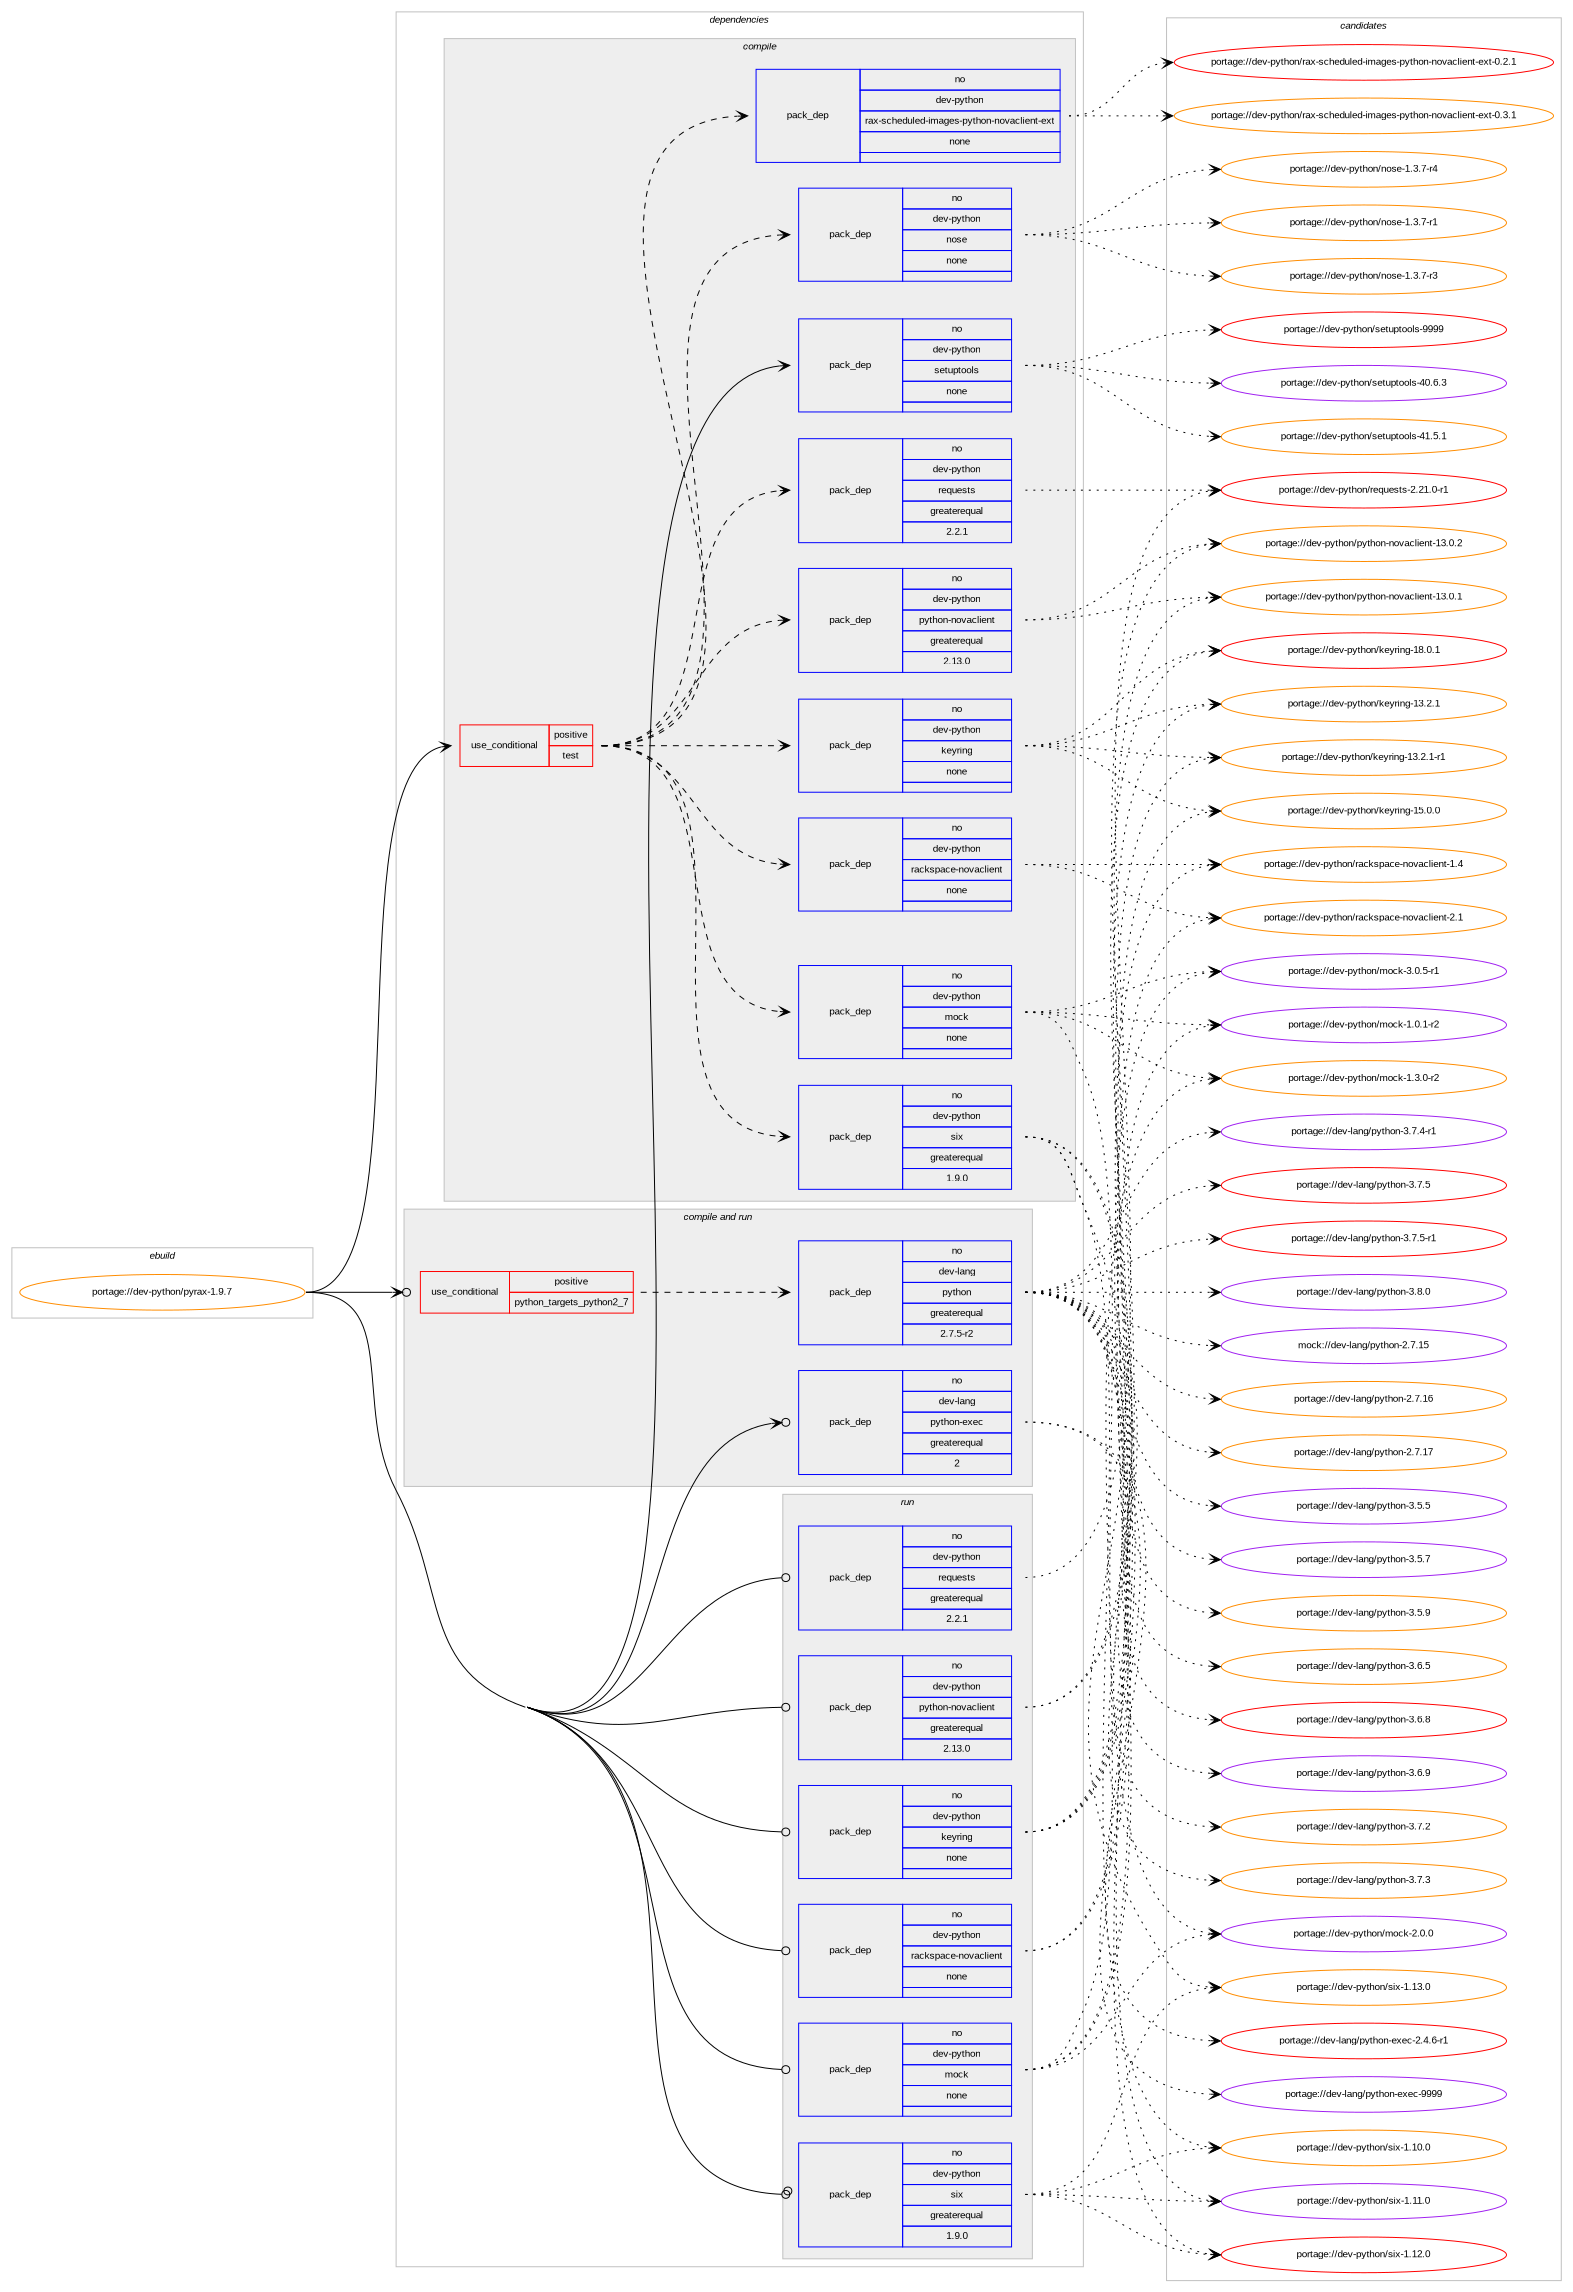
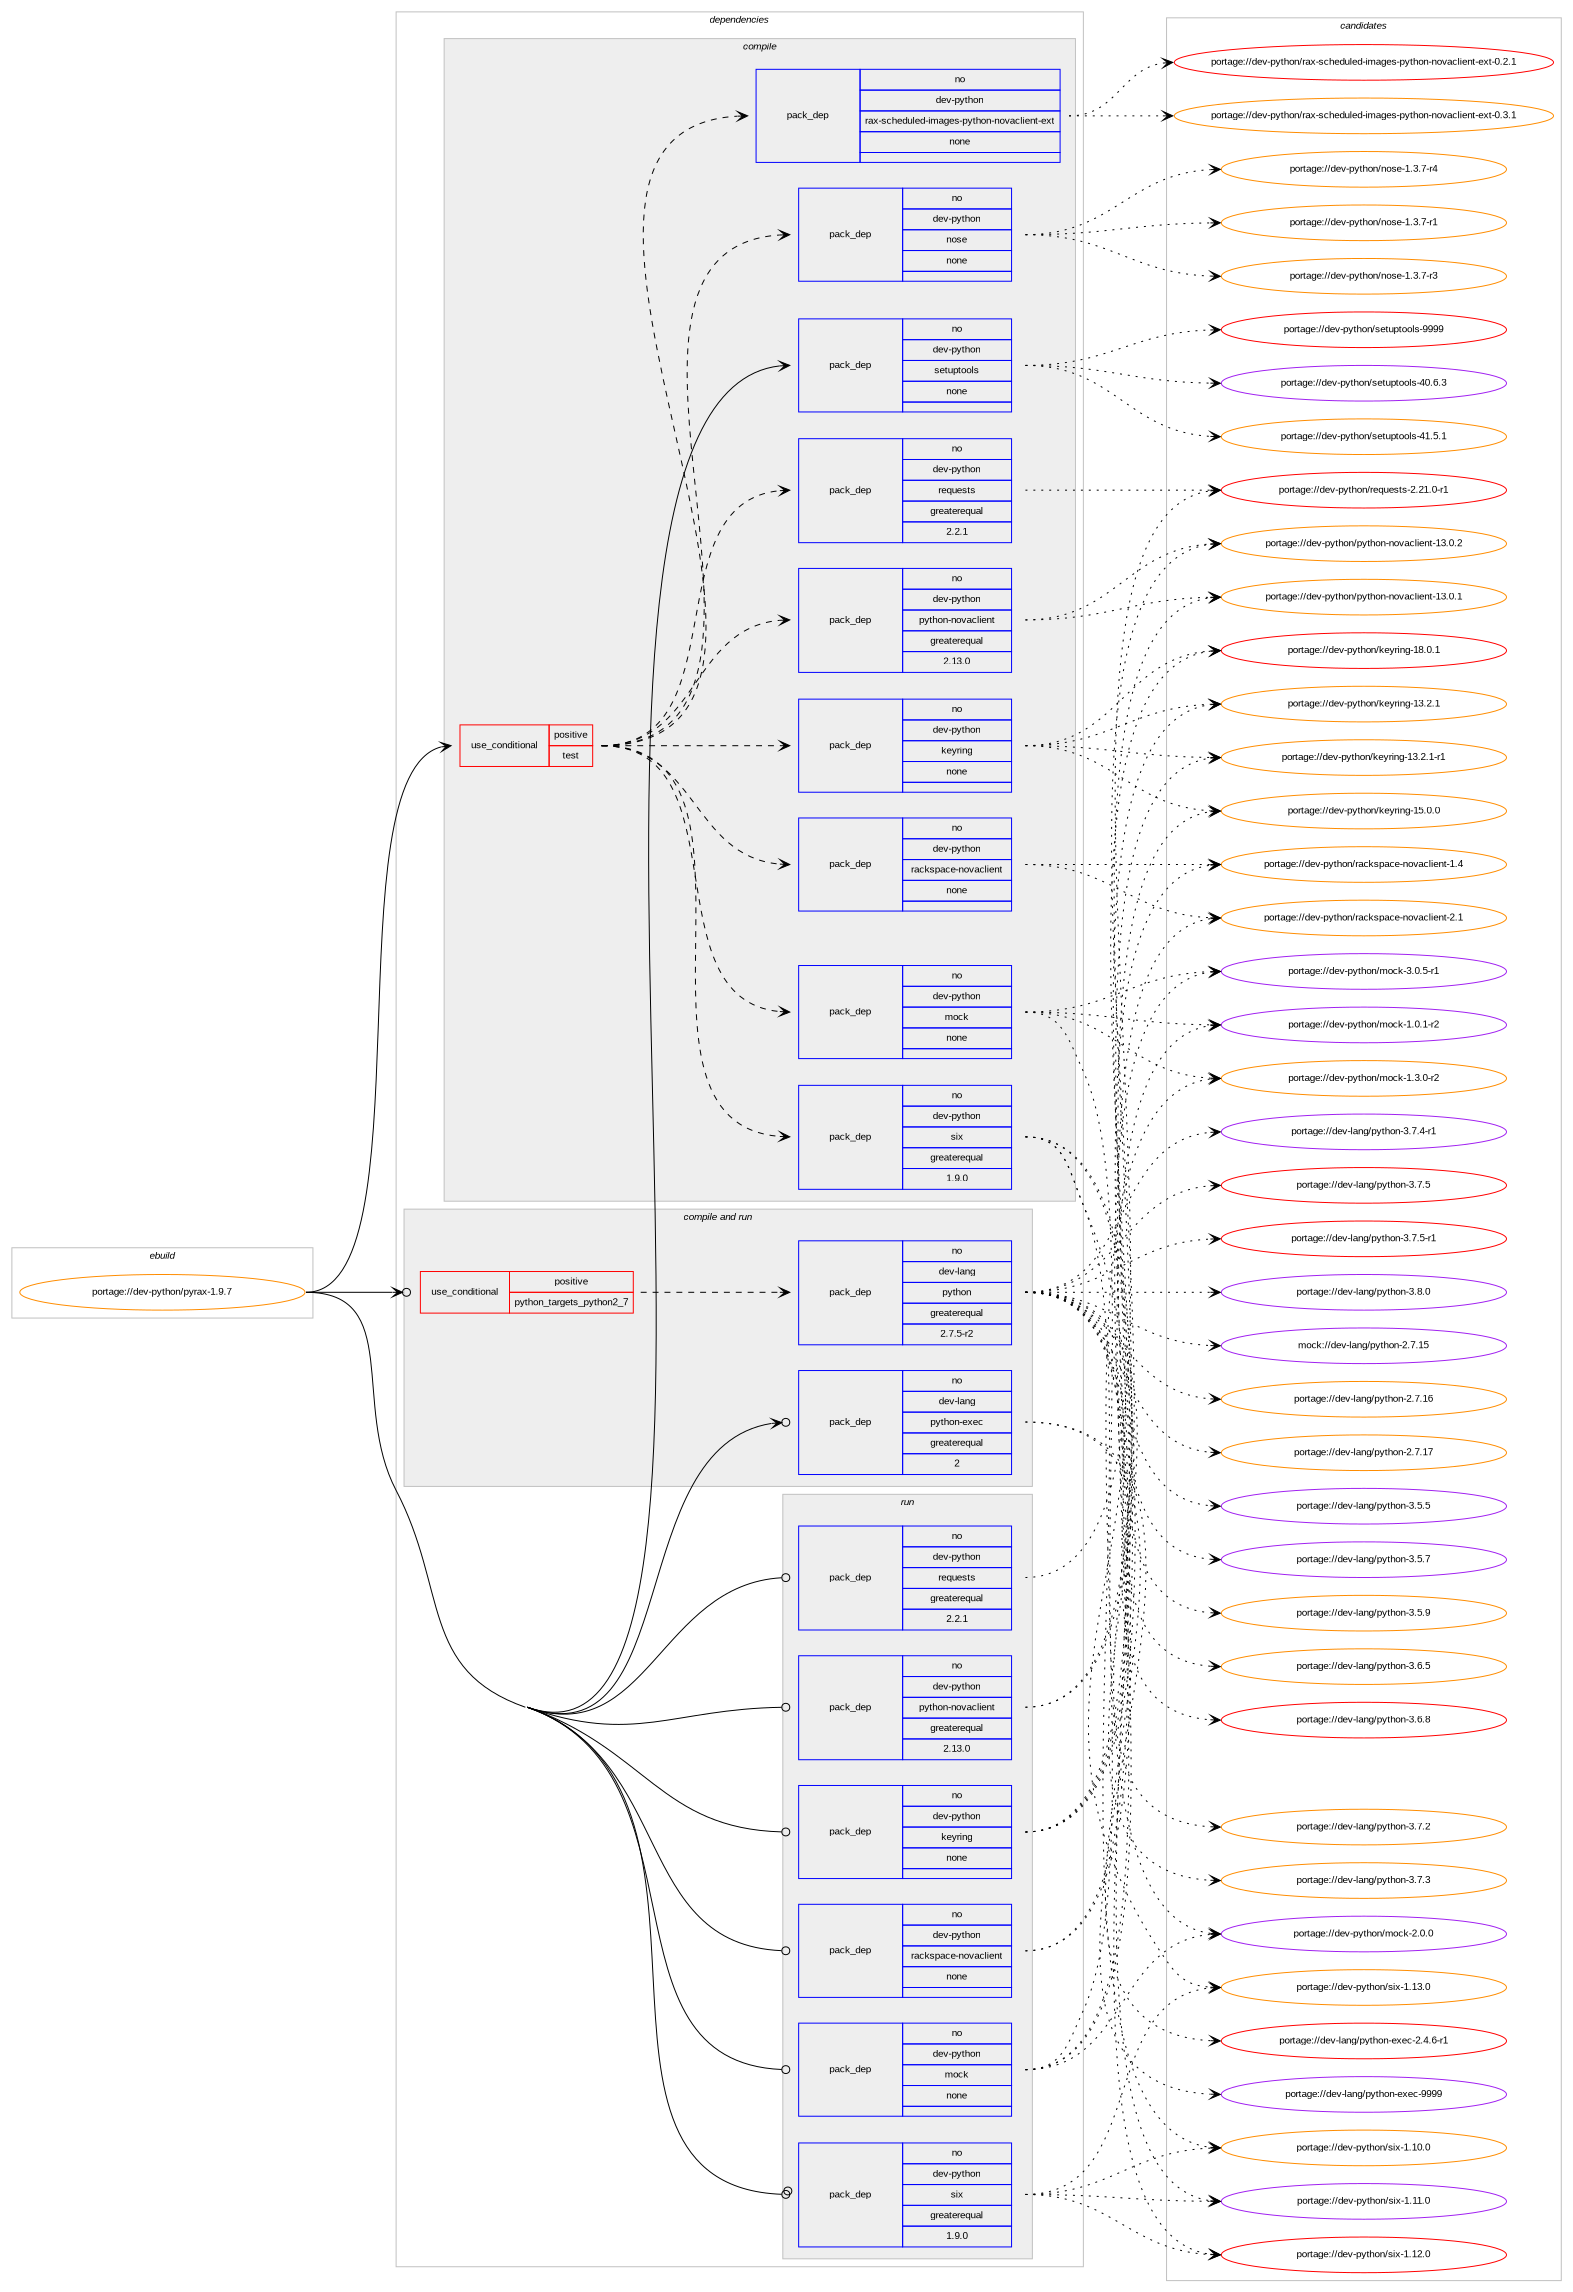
node "portage://dev-lang/python-3.6.9": removed
